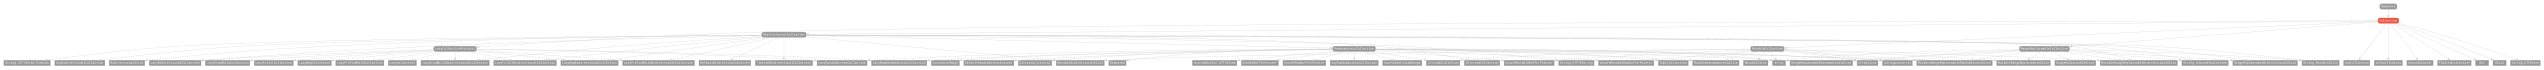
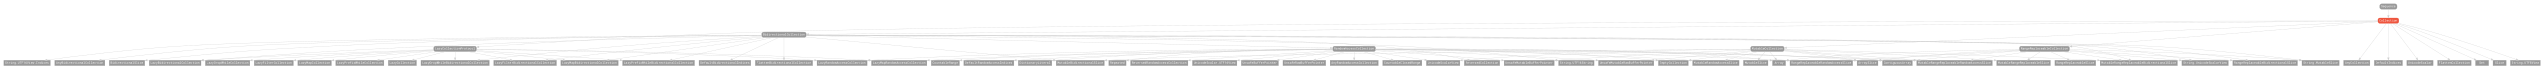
node "ReversedRandomAccessCollection": added
